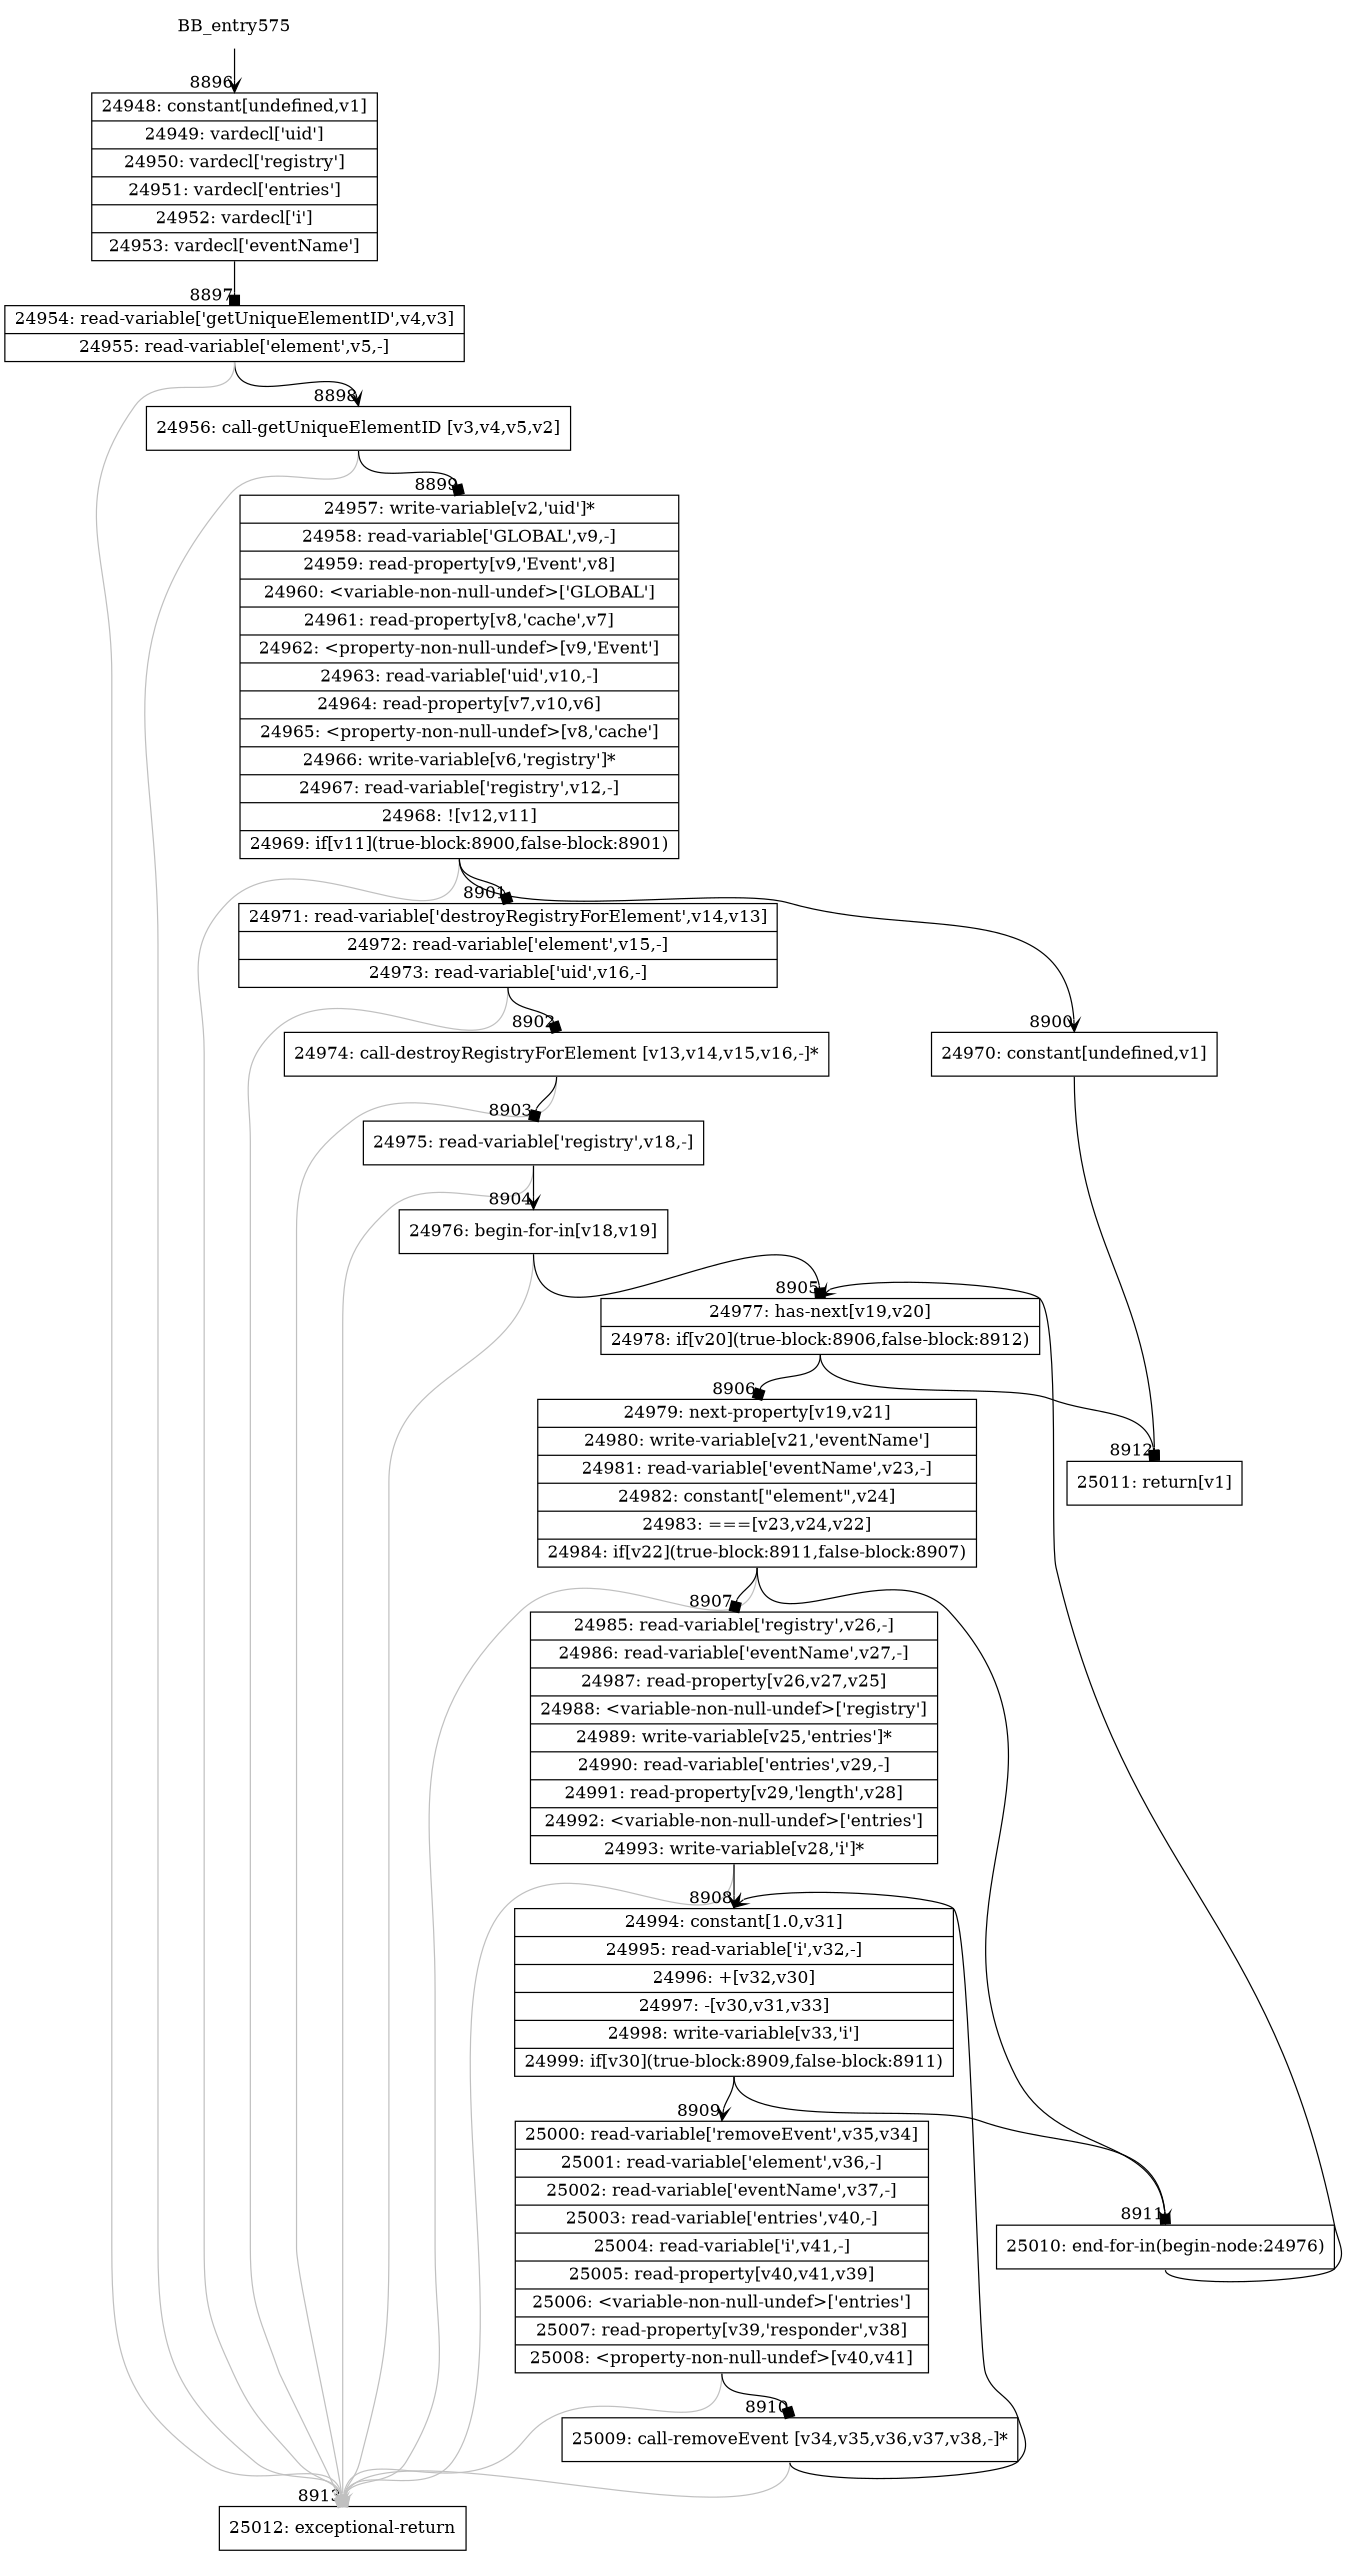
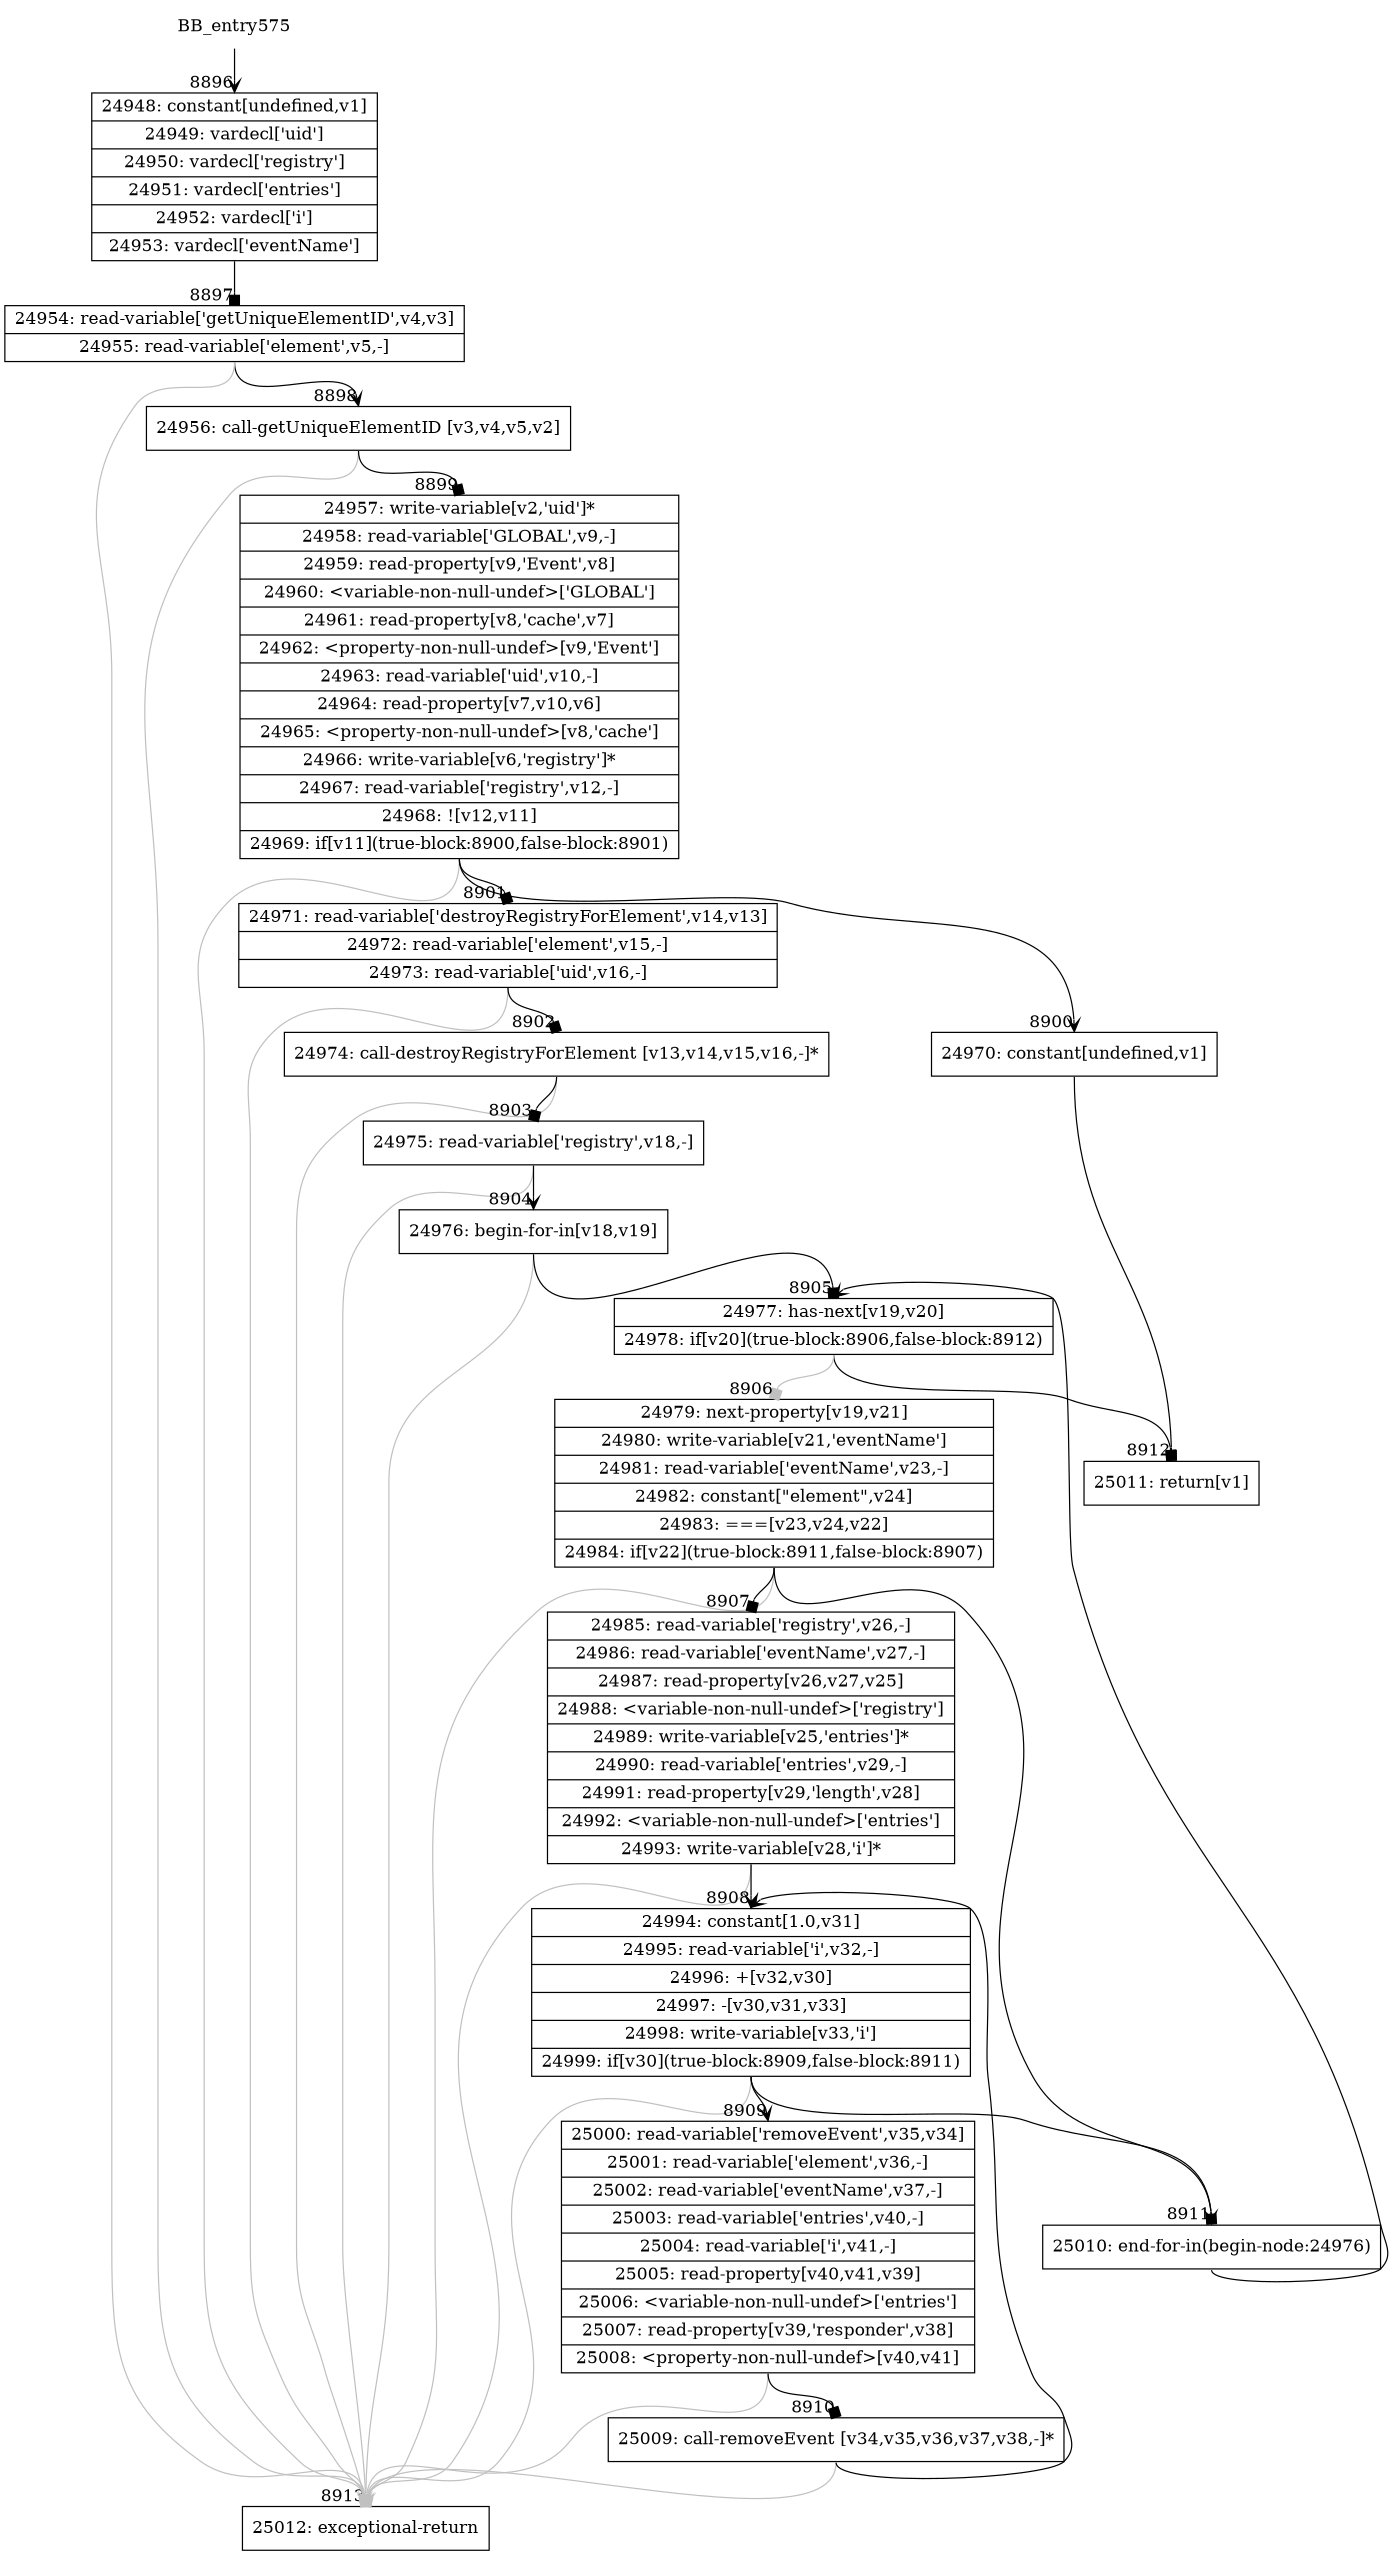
edge "24977: has-next[v19,v20]" -> "24979: next-property[v19,v21]": color black -> gray
edge "24994: constant[1.0,v31]" -> "25012: exceptional-return": added
